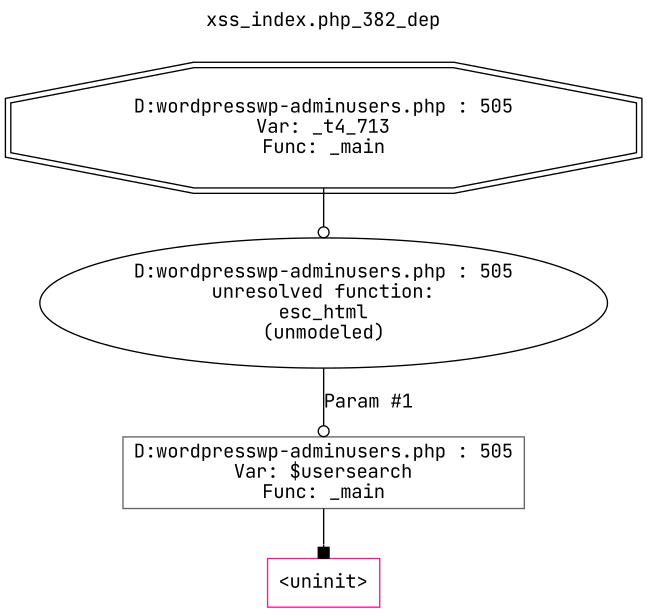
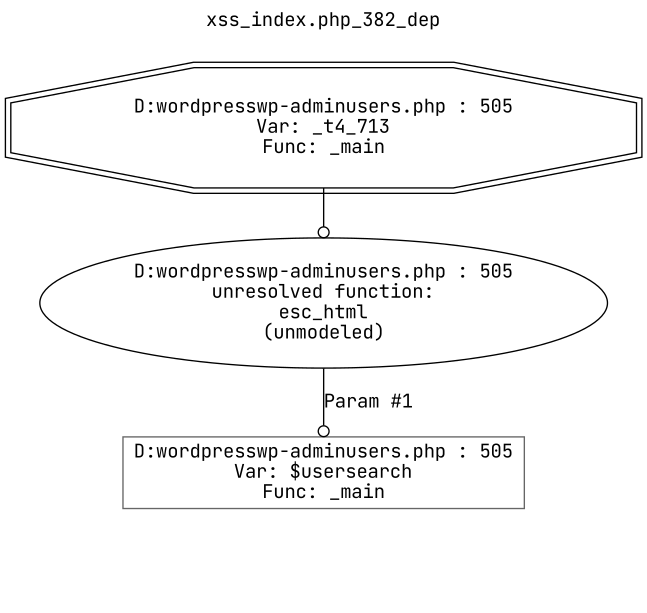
node "<uninit>": removed
